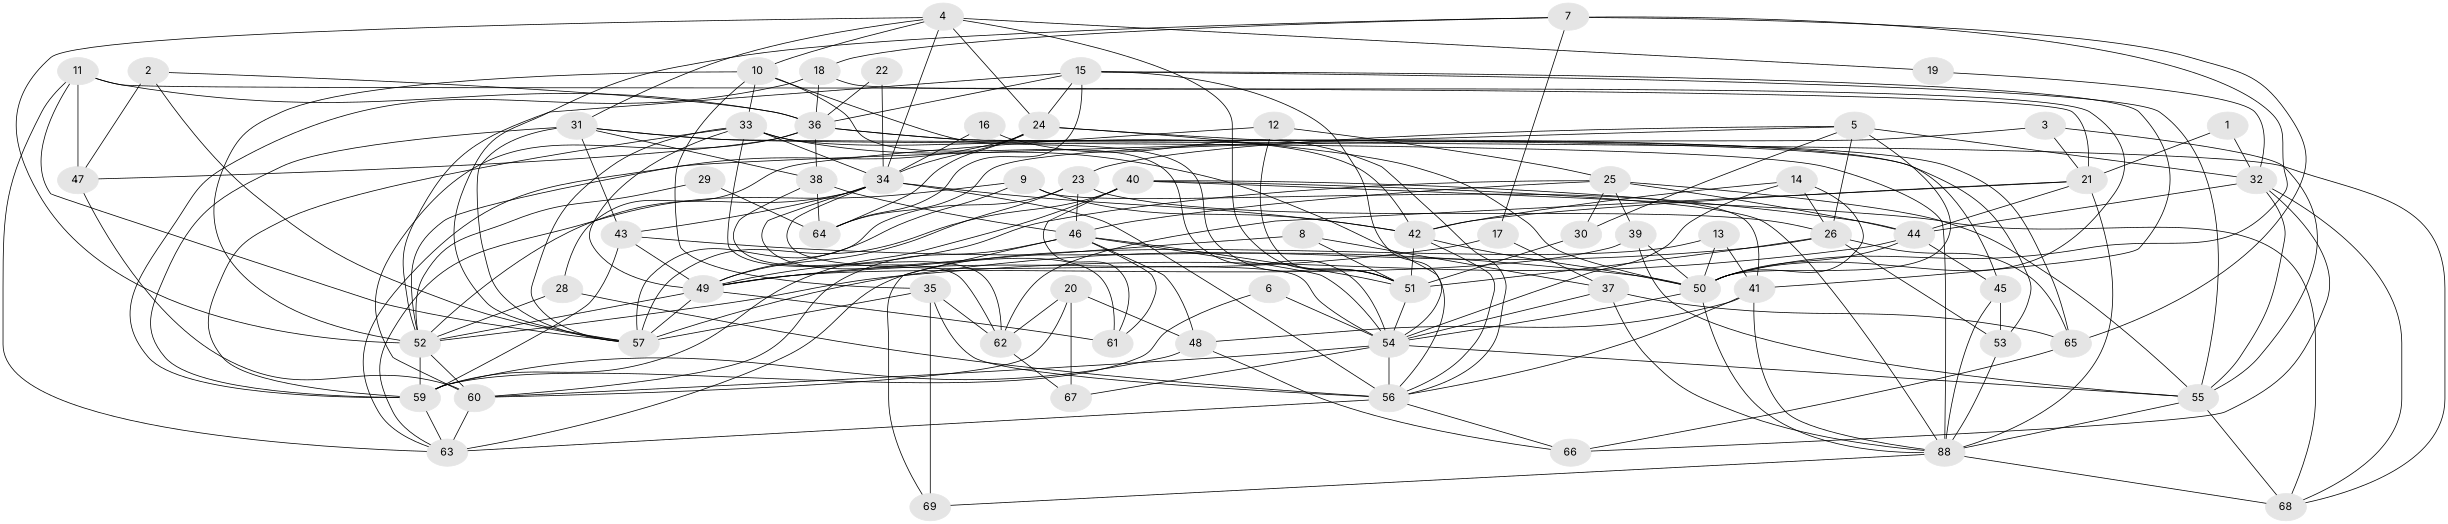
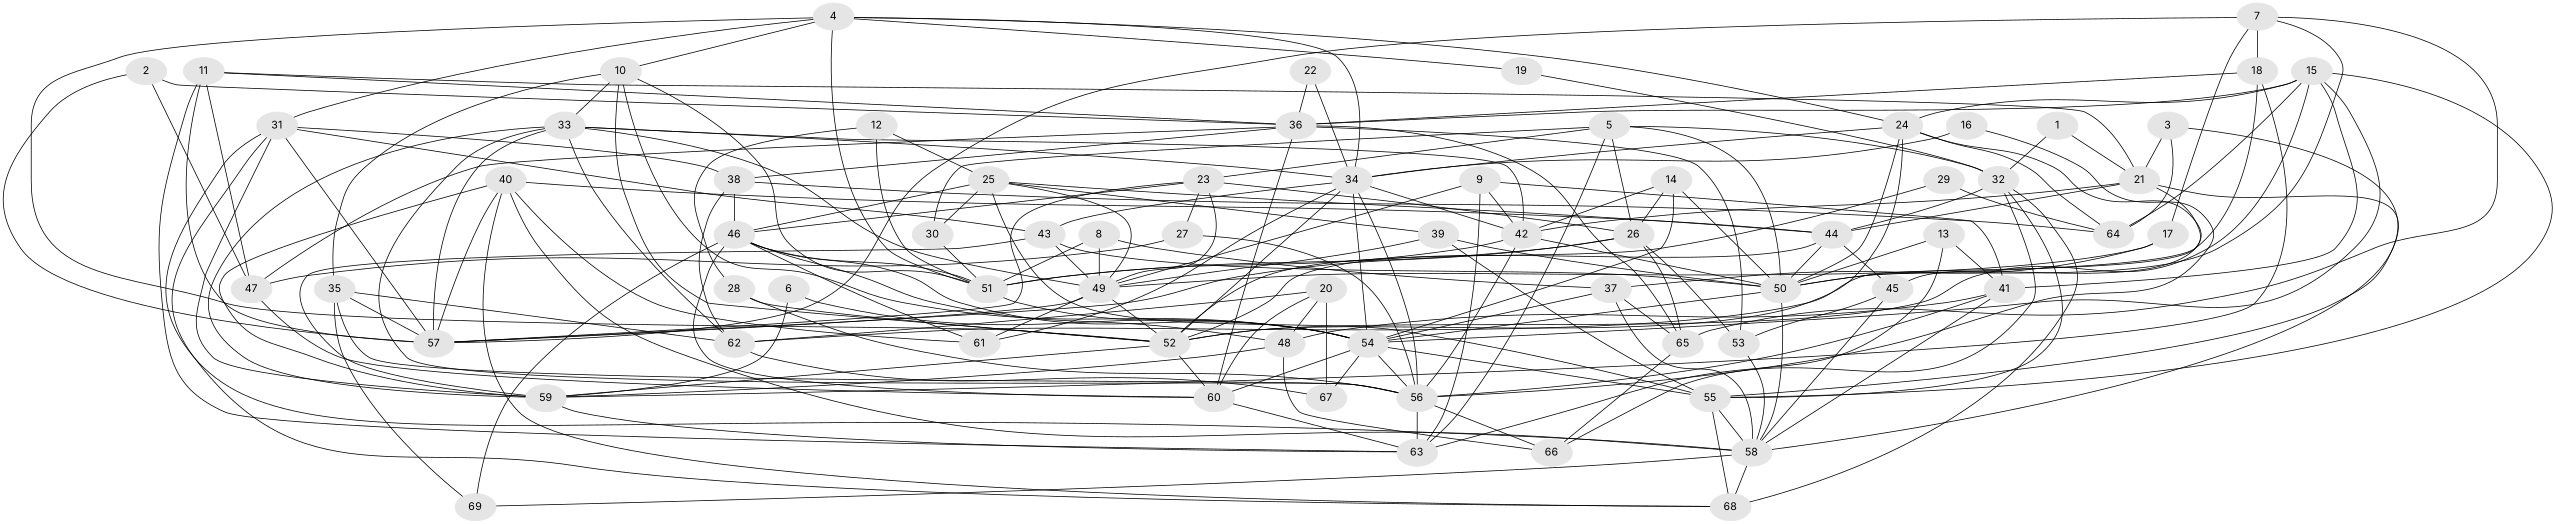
node "27": added
node "88": label "88" -> "58"
